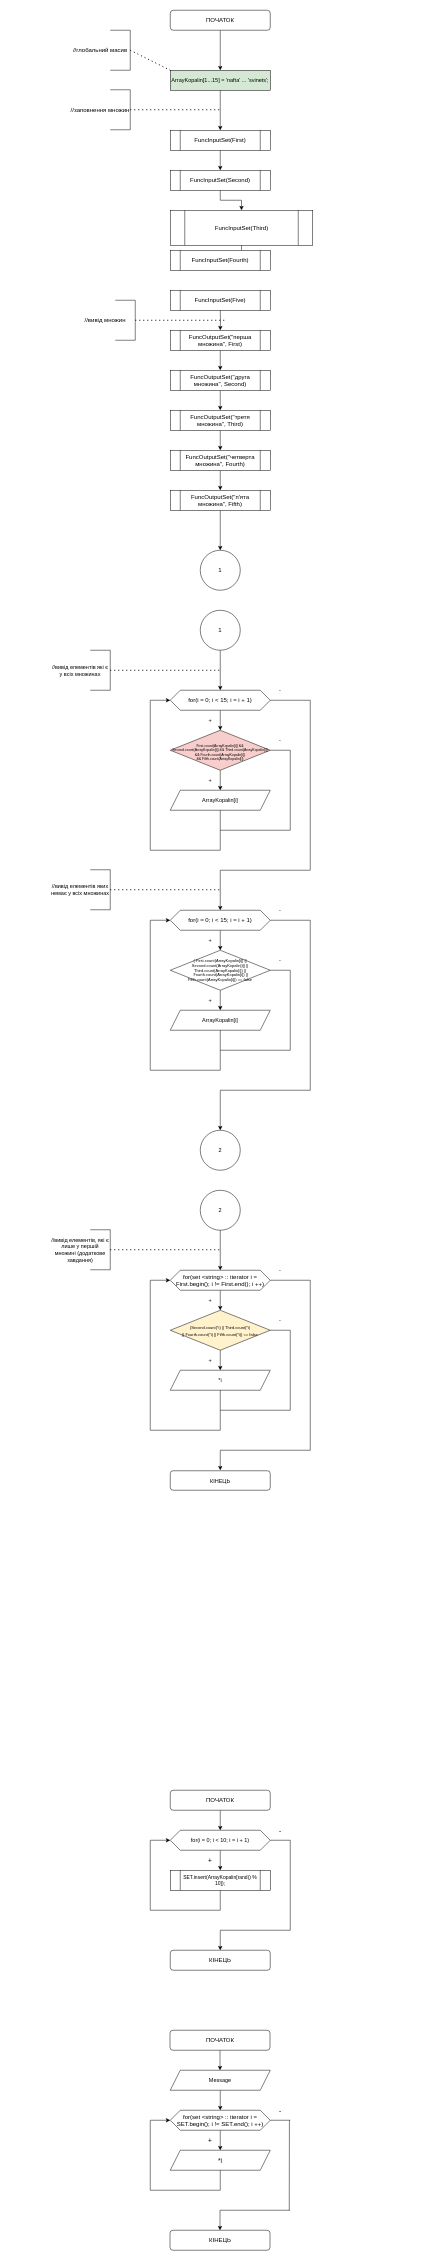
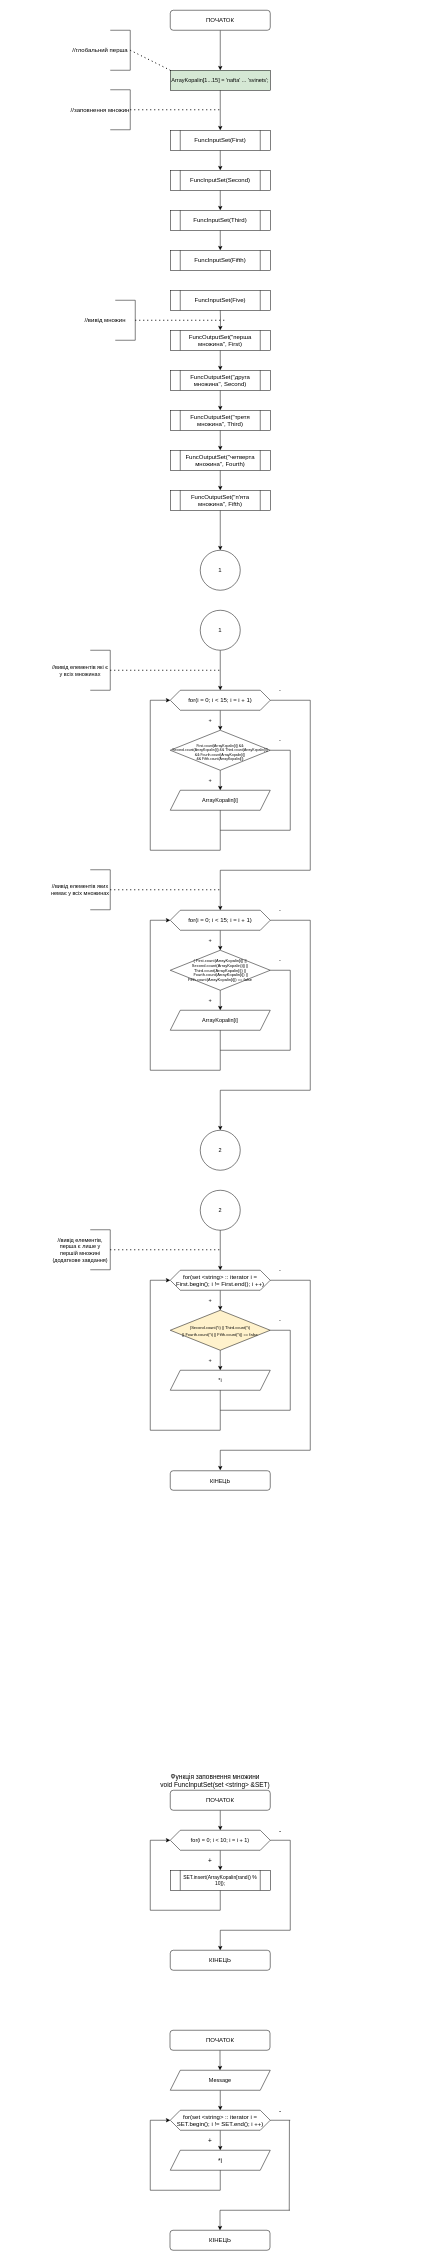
node "//глобальний масив": label "//глобальний масив" -> "//глобальний перша"
node "FuncInputSet(Third)": size 143x35 -> 100x20
node "FuncInputSet(Fourth)": label "FuncInputSet(Fourth)" -> "FuncInputSet(Fifth)"
node "First.count(ArrayKopalin[i]) && Second.count(ArrayKopalin[i]) && Third.count(ArrayKopalin[i]) && Fourth.count(ArrayKopalin[i]) && Fifth.count(ArrayKopalin[i])": fillcolor #f8cecc -> #ffffff
node "//вивід елементів, які є лише у першій множині (додаткове завдання)": label "//вивід елементів, які є лише у першій множині (додаткове завдання)" -> "//вивід елементів, перша є лише у першій множині (додаткове завдання)"
node "Функція заповнення множини void FuncInputSet(set <string> &SET)": added
